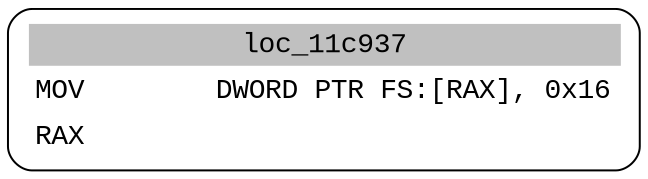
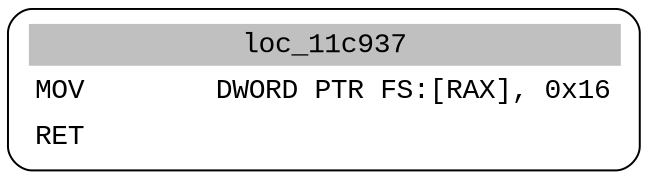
node "loc_11c937": text "RAX" -> "RET"
